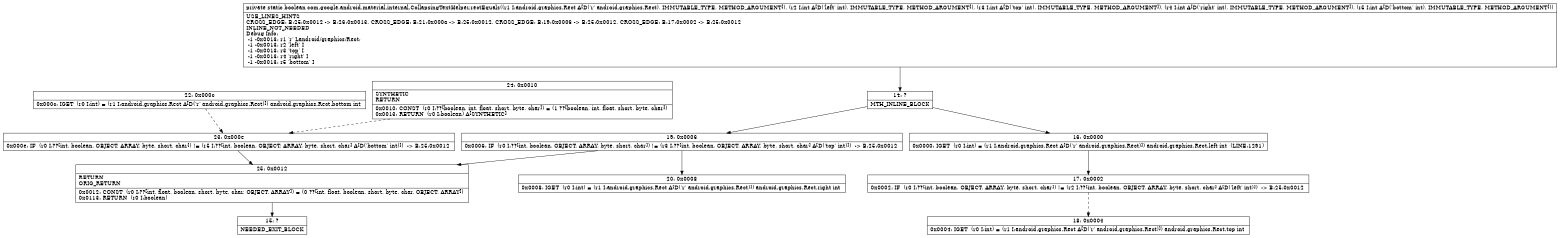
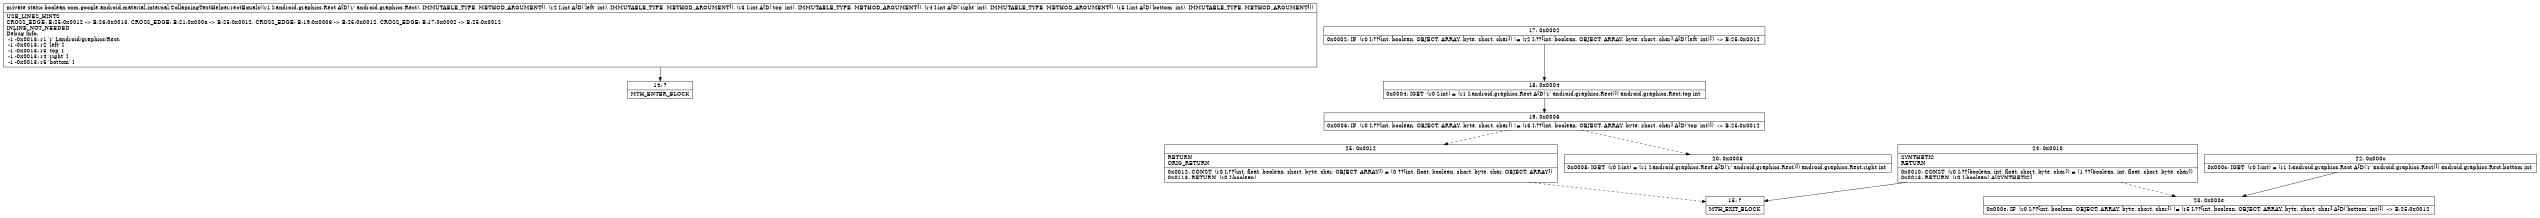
node "14: ?": text "MTH_INLINE_BLOCK" -> "MTH_ENTER_BLOCK"
edge "22: 0x000c" -> "23: 0x000e": style dashed -> solid
edge "14: ?" -> "19: 0x0006": now "18: 0x0004" -> "19: 0x0006"
node "16: 0x0000": removed
edge "23: 0x000e" -> "25: 0x0012": removed
edge "19: 0x0006" -> "25: 0x0012": style solid -> dashed
edge "19: 0x0006" -> "20: 0x0008": style solid -> dashed
edge "24: 0x0010" -> "15: ?": added
edge "17: 0x0002" -> "18: 0x0004": style dashed -> solid
edge "25: 0x0012" -> "15: ?": style solid -> dashed
node "15: ?": text "NEEDED_EXIT_BLOCK" -> "MTH_EXIT_BLOCK"
